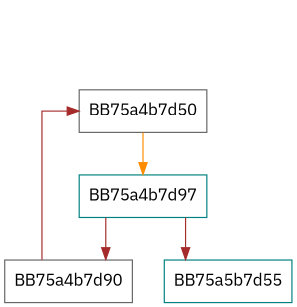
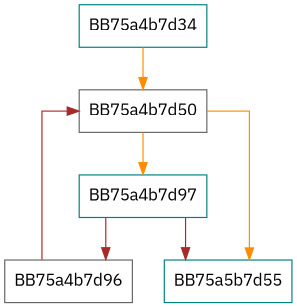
node "BB75a4b7d34": added
edge "BB75a4b7d50" -> "BB75a5b7d55": added
node "BB75a4b7d90": label "BB75a4b7d90" -> "BB75a4b7d96"
